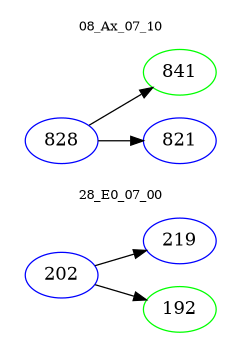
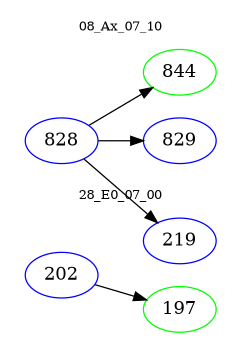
node "841": label "841" -> "844"
node "821": label "821" -> "829"
edge "202" -> "219": now "828" -> "219"
node "192": label "192" -> "197"
